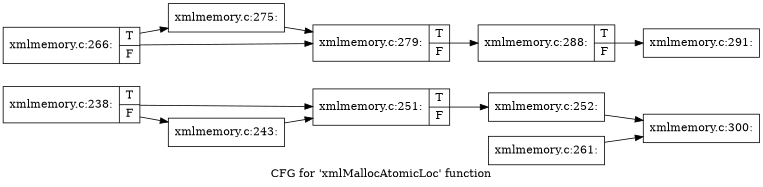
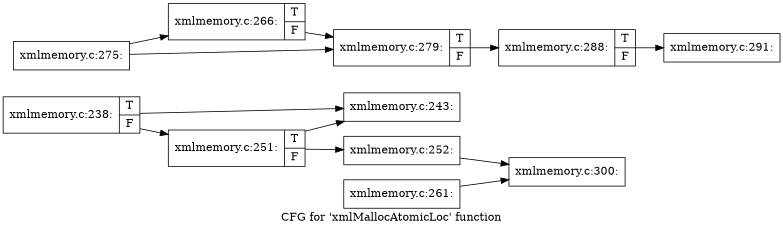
edge "xmlmemory.c:266:" -> "xmlmemory.c:275:": reversed
edge "xmlmemory.c:243:" -> "xmlmemory.c:251:": reversed
